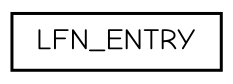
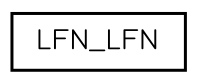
node "LFN_ENTRY": label "LFN_ENTRY" -> "LFN_LFN"
